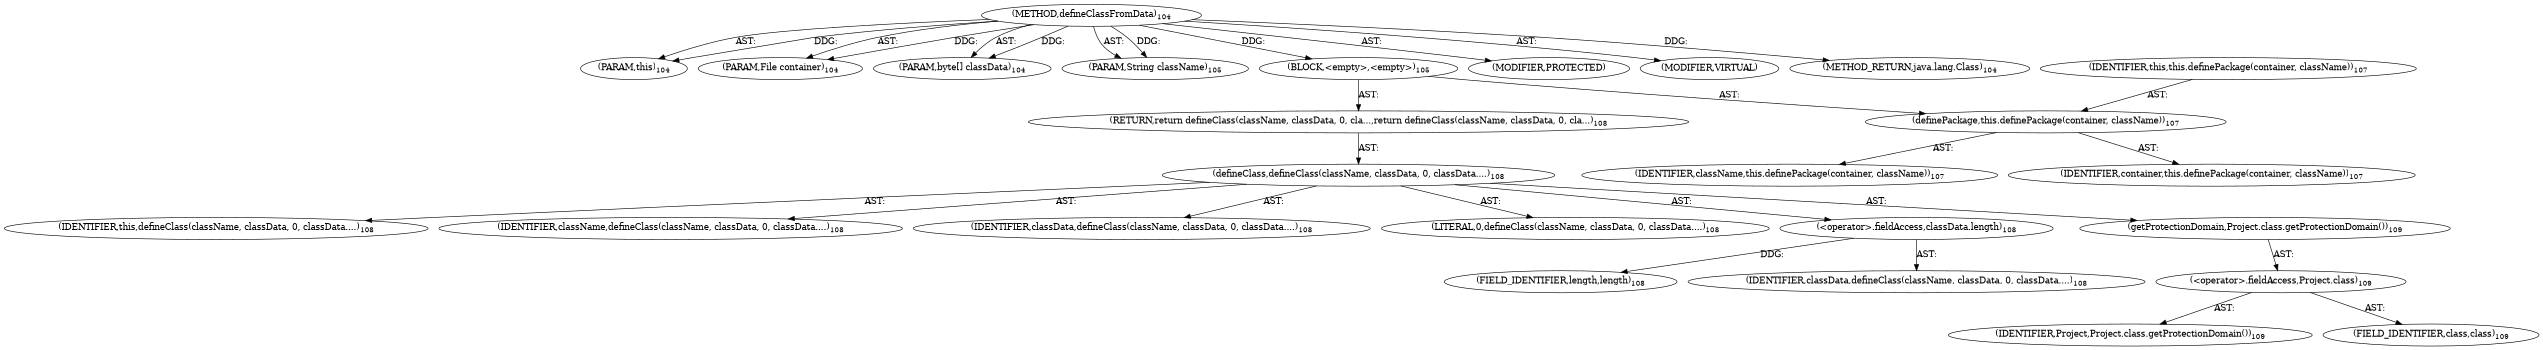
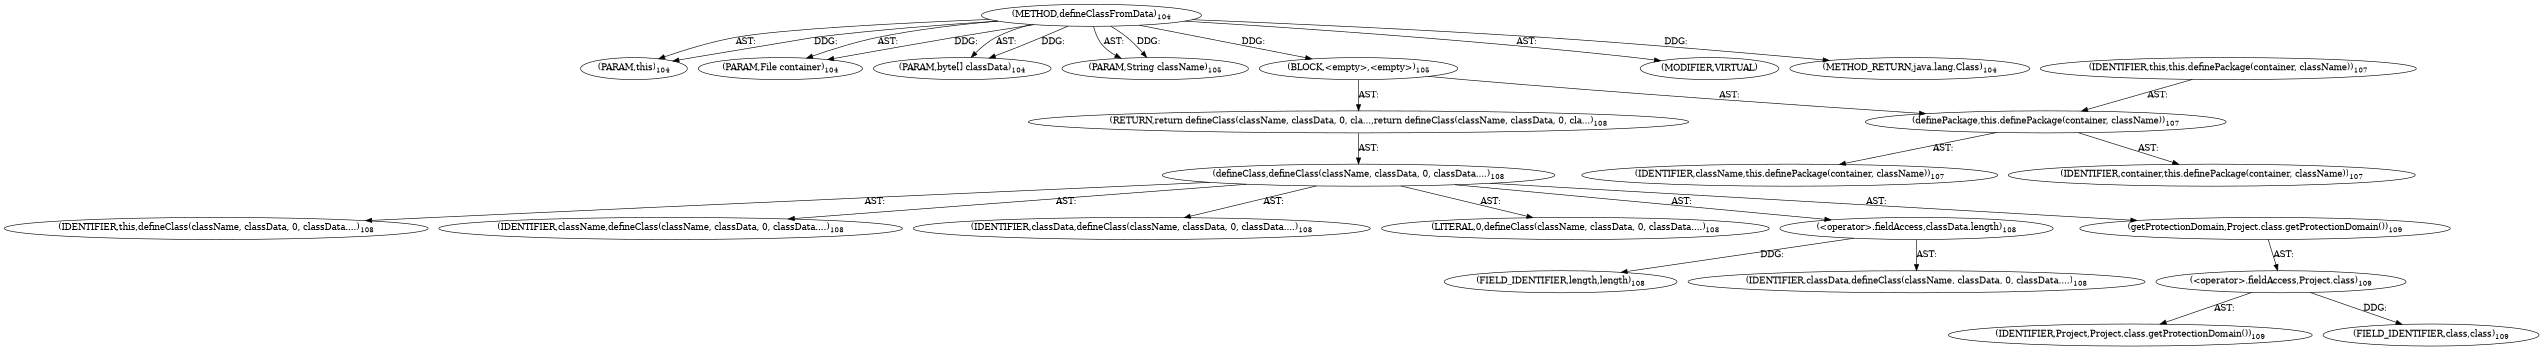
node "(MODIFIER,PROTECTED)": removed
edge "(<operator>.fieldAccess,Project.class)" -> "(FIELD_IDENTIFIER,class,class)": label "AST: " -> "DDG: "
